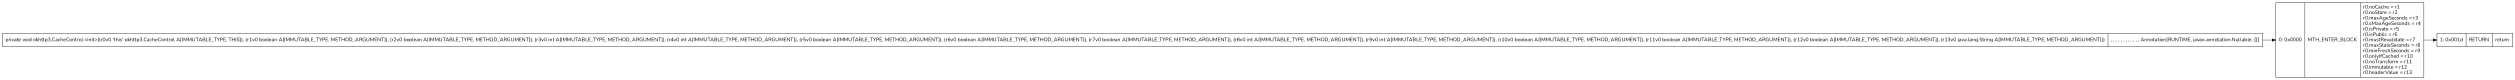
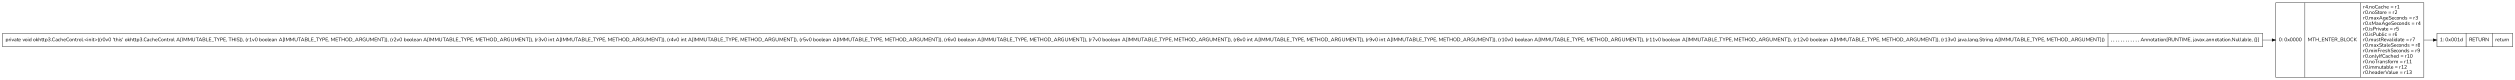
node "0: 0x0000": text "r0.noCache = r1" -> "r4.noCache = r1"
